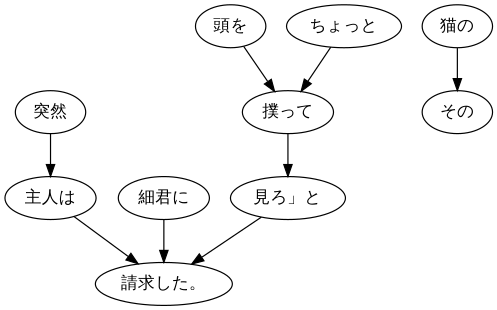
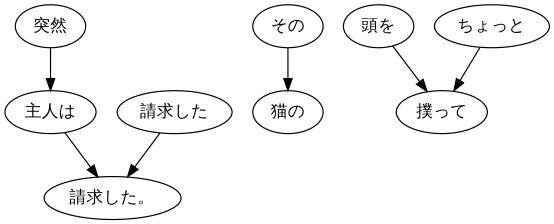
edge "猫の" -> "その": reversed
node "細君に": label "細君に" -> "請求した"
node "見ろ」と": removed
